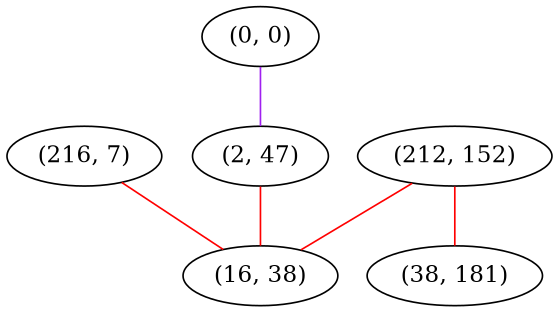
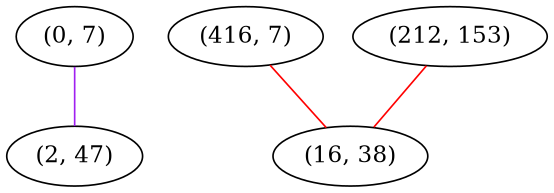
node "(0, 0)": label "(0, 0)" -> "(0, 7)"
node "(216, 7)": label "(216, 7)" -> "(416, 7)"
node "(212, 152)": label "(212, 152)" -> "(212, 153)"
edge "(2, 47)" -- "(16, 38)": removed
node "(38, 181)": removed
